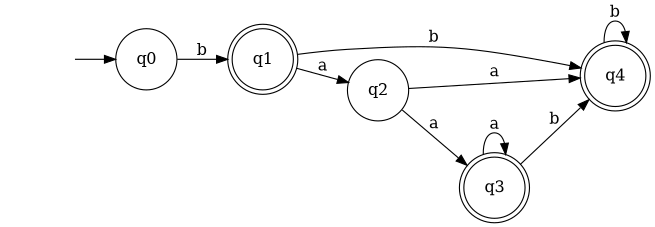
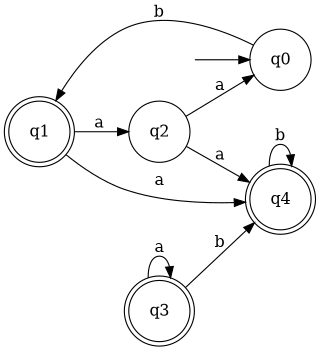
edge "q1" -> "q4": label "b" -> "a"
edge "q2" -> "q3": now "q2" -> "q0"
